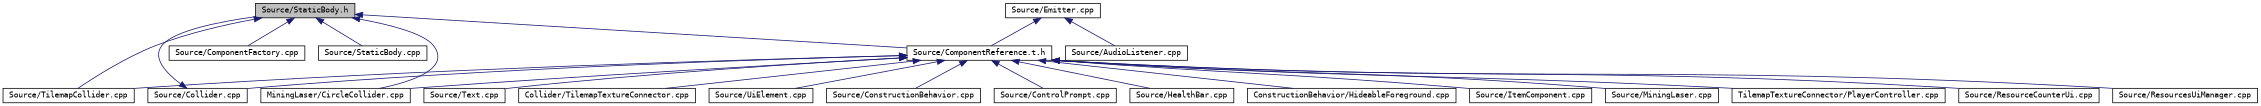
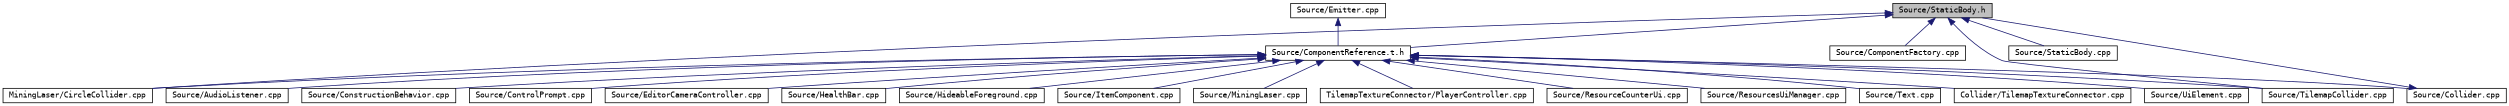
edge "Source/AudioListener.cpp" -> "Source/Emitter.cpp": now "Source/AudioListener.cpp" -> "Source/ComponentReference.t.h"
node "Source/EditorCameraController.cpp": added
node "ConstructionBehavior/HideableForeground.cpp": label "ConstructionBehavior/HideableForeground.cpp" -> "Source/HideableForeground.cpp"
